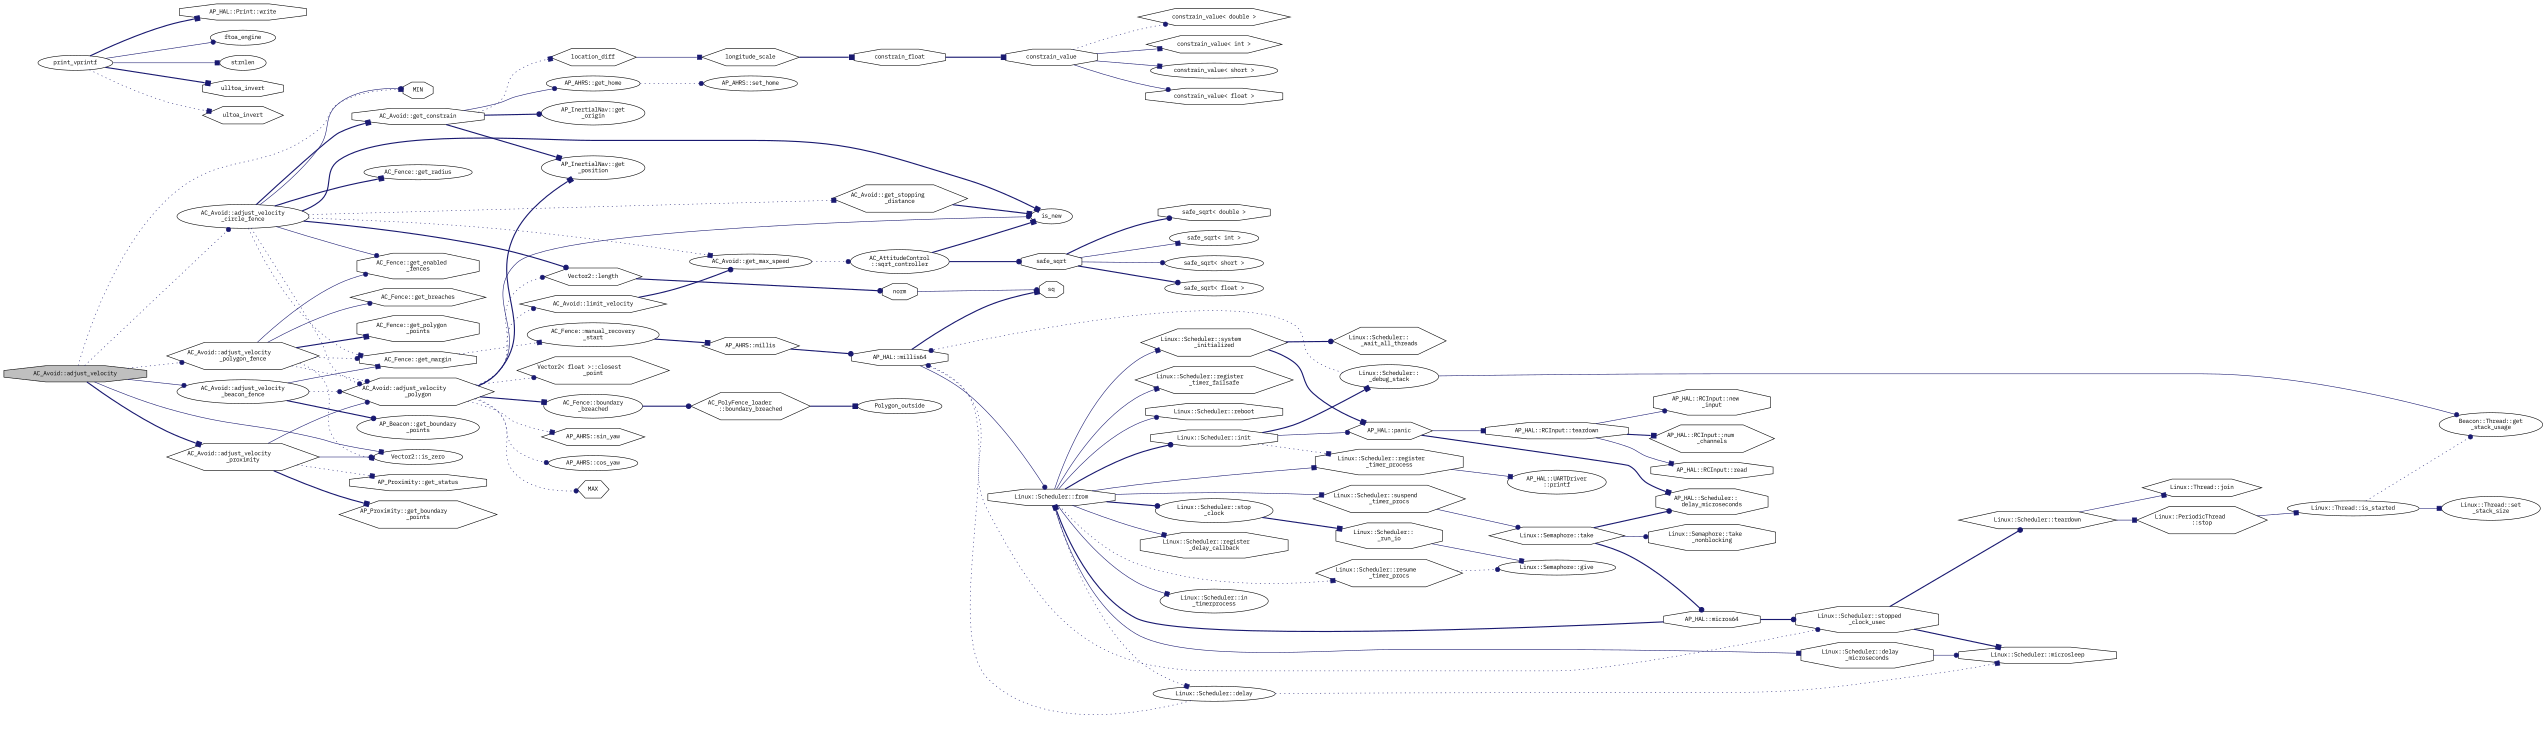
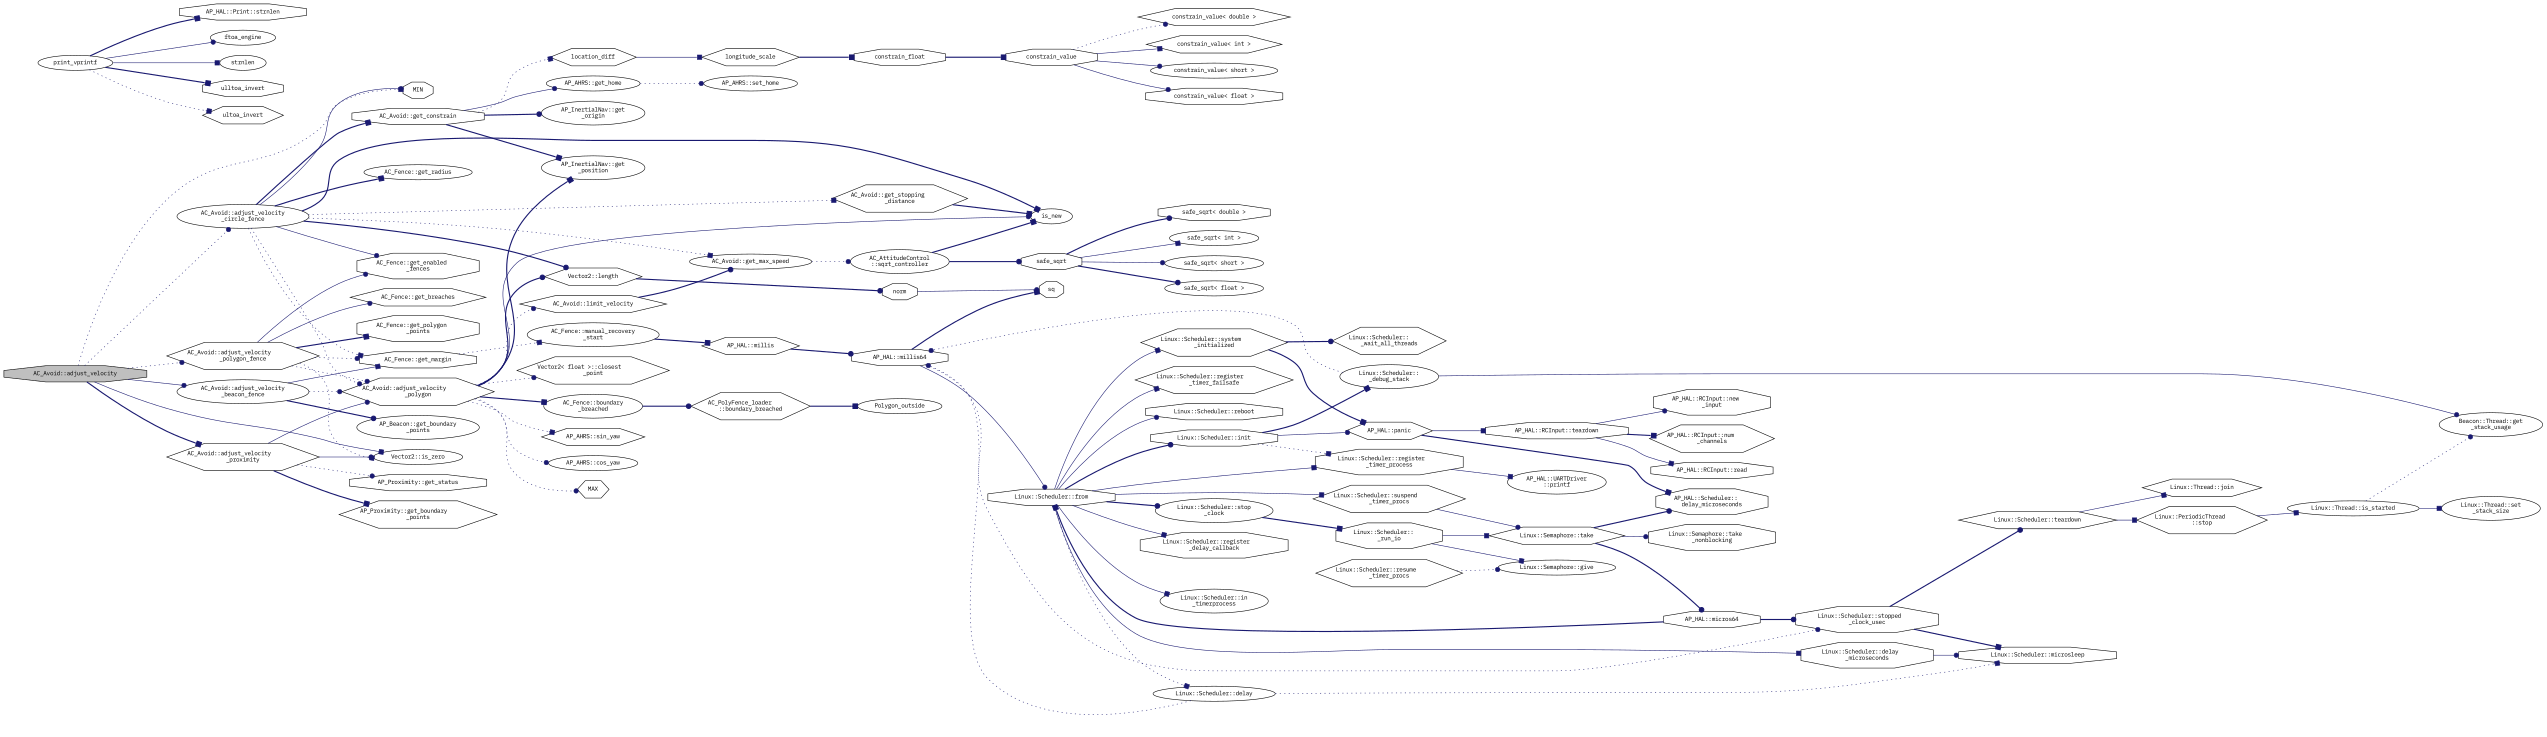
node "AP_HAL::Print::write": label "AP_HAL::Print::write" -> "AP_HAL::Print::strnlen"
edge "constrain_value" -> "constrain_value< short >": arrowhead box -> dot
edge "AC_Avoid::adjust_velocity _polygon" -> "Vector2::length": style dotted -> bold
node "AP_AHRS::millis": label "AP_AHRS::millis" -> "AP_HAL::millis"
edge "AC_Avoid::adjust_velocity _proximity" -> "AP_Proximity::get_status": arrowhead box -> dot
edge "Linux::Scheduler:: _run_io" -> "Linux::Semaphore::take": added
edge "Linux::Scheduler::from" -> "Linux::Scheduler::resume _timer_procs": removed
